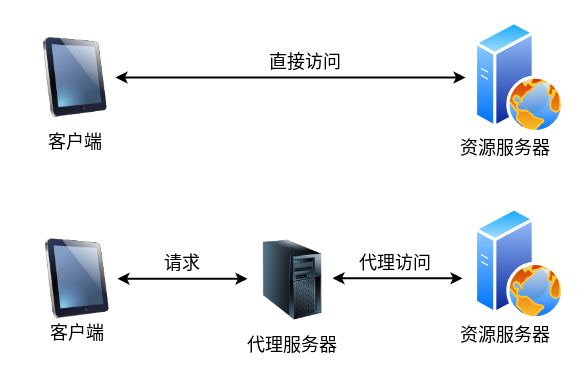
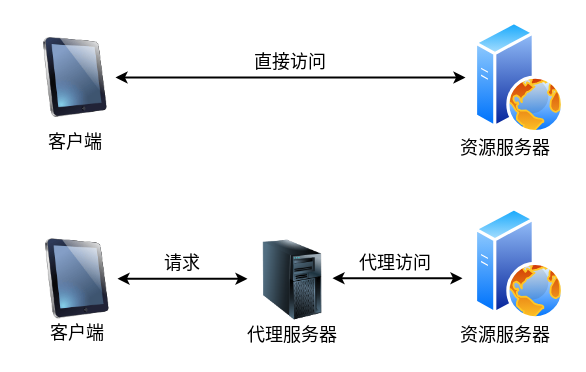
node "直接访问": moved (306, 63) -> (291, 63)
node "代理服务器": moved (293, 345) -> (293, 335)
